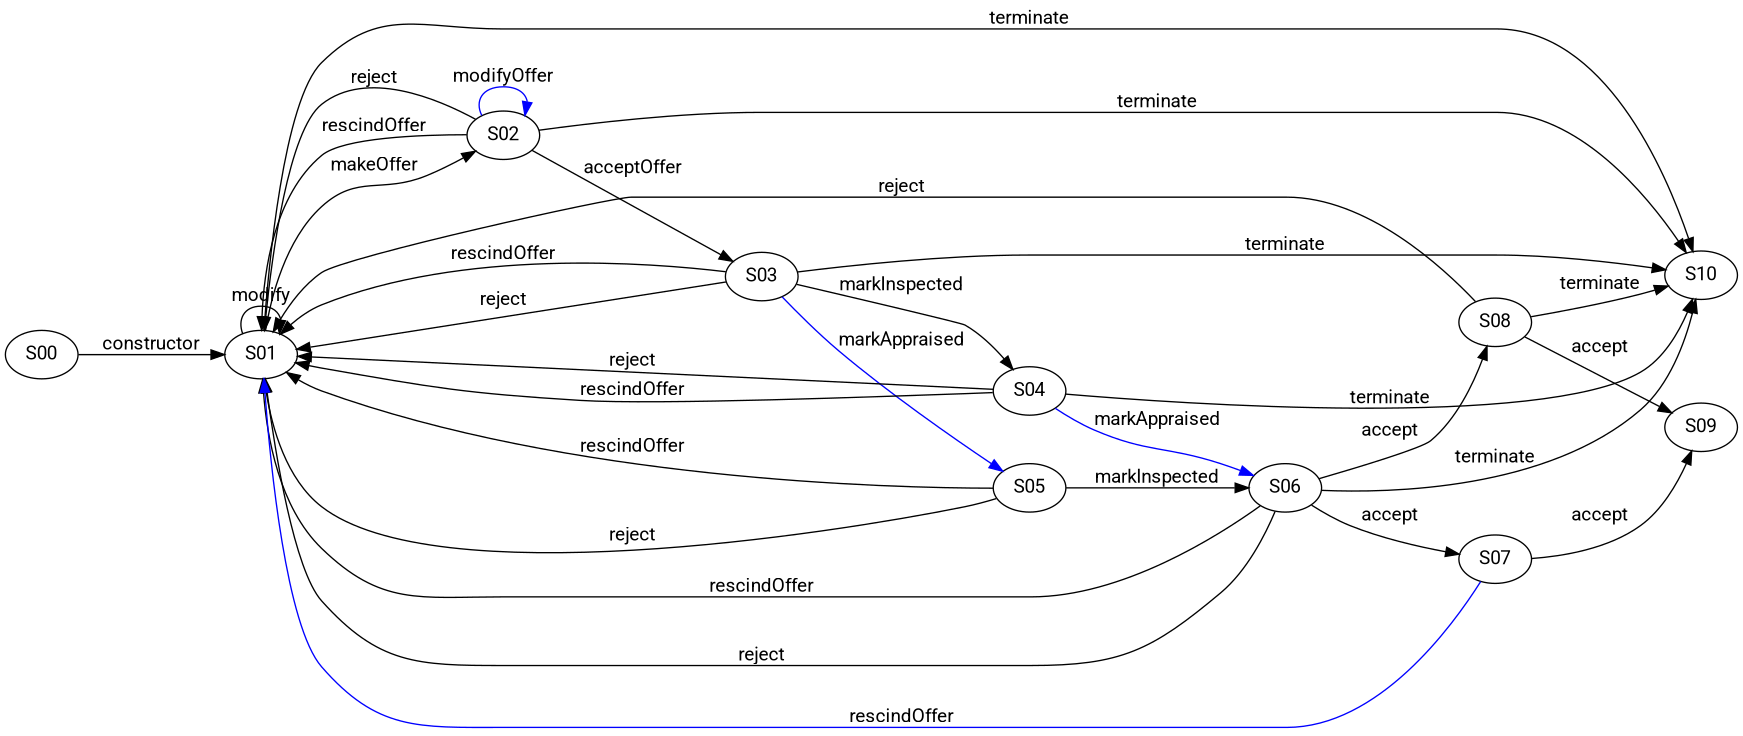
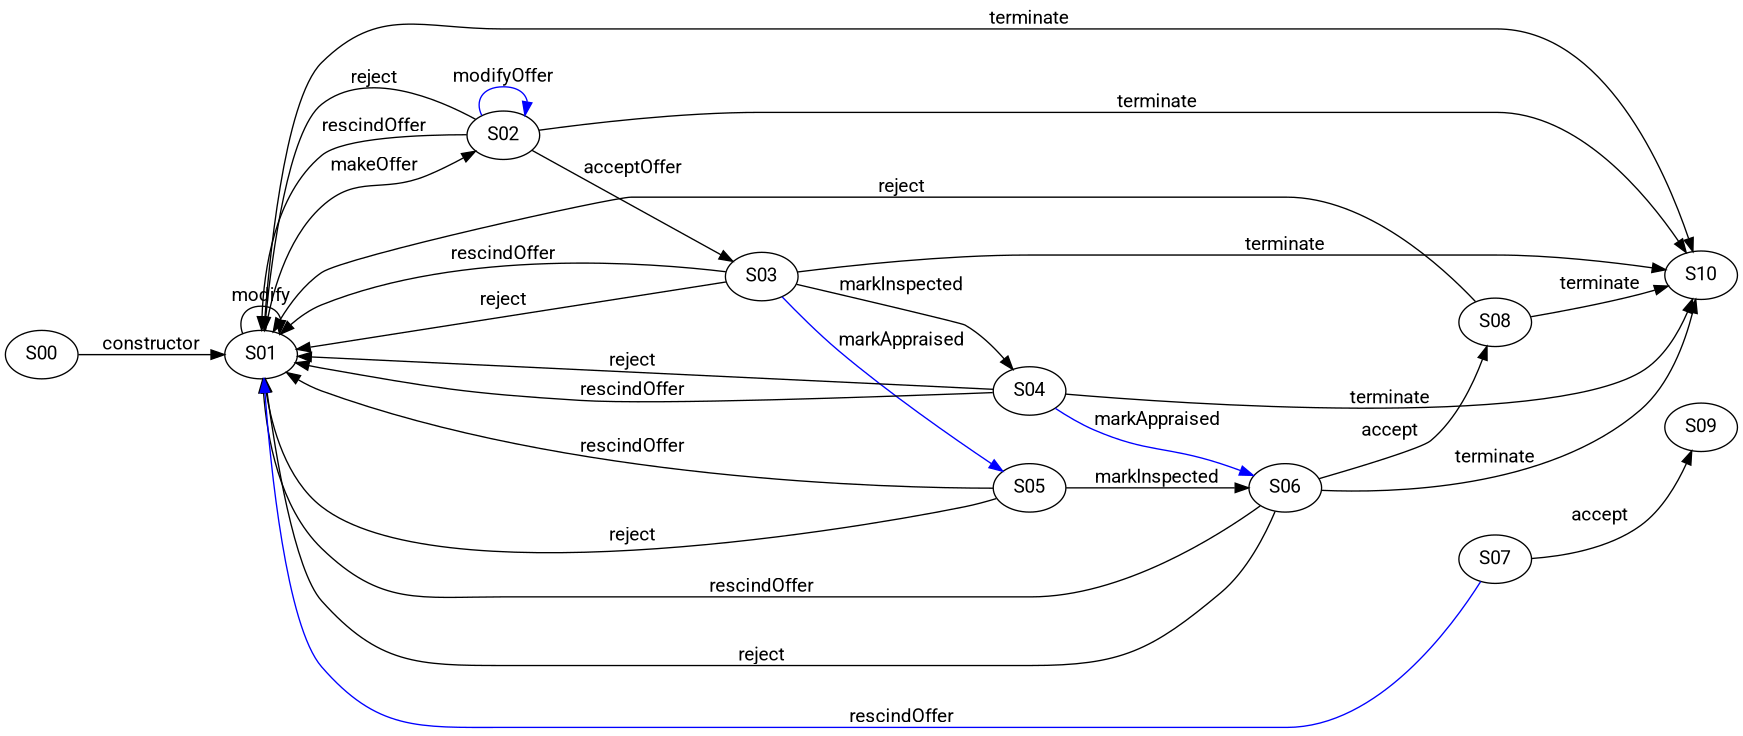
edge "S08" -> "S09": removed, label "accept"
edge "S06" -> "S07": removed, label "accept"
